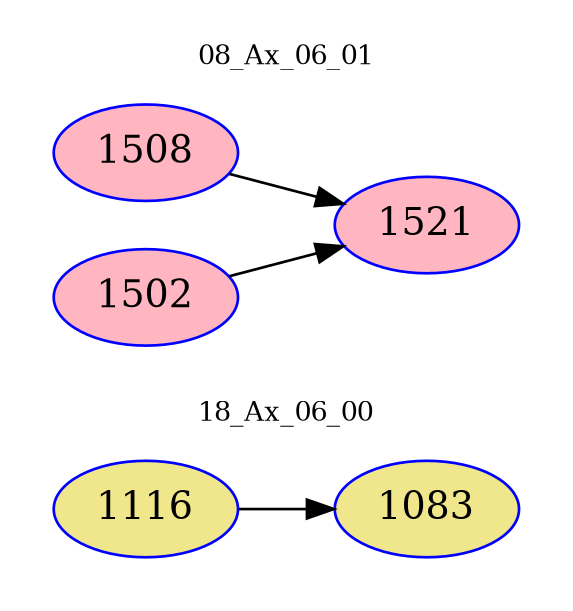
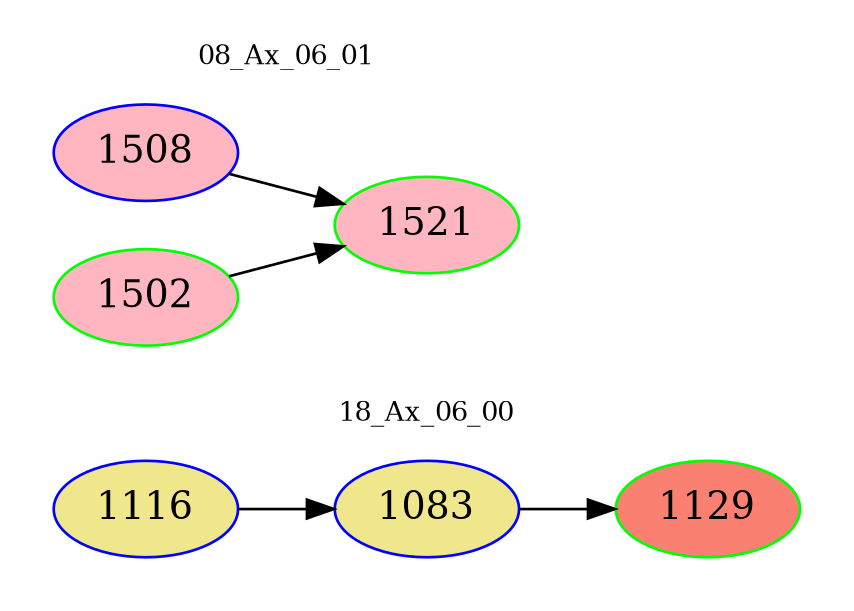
node "1521": color blue -> green
node "1502": color blue -> green
node "1129": added
